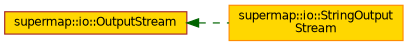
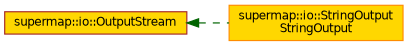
node "supermap::io::StringOutput Stream": label "supermap::io::StringOutput Stream" -> "supermap::io::StringOutput StringOutput"
